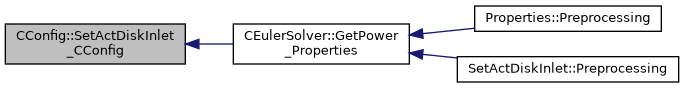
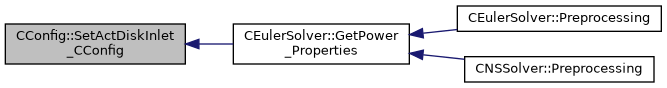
node "Properties::Preprocessing": label "Properties::Preprocessing" -> "CEulerSolver::Preprocessing"
node "SetActDiskInlet::Preprocessing": label "SetActDiskInlet::Preprocessing" -> "CNSSolver::Preprocessing"
